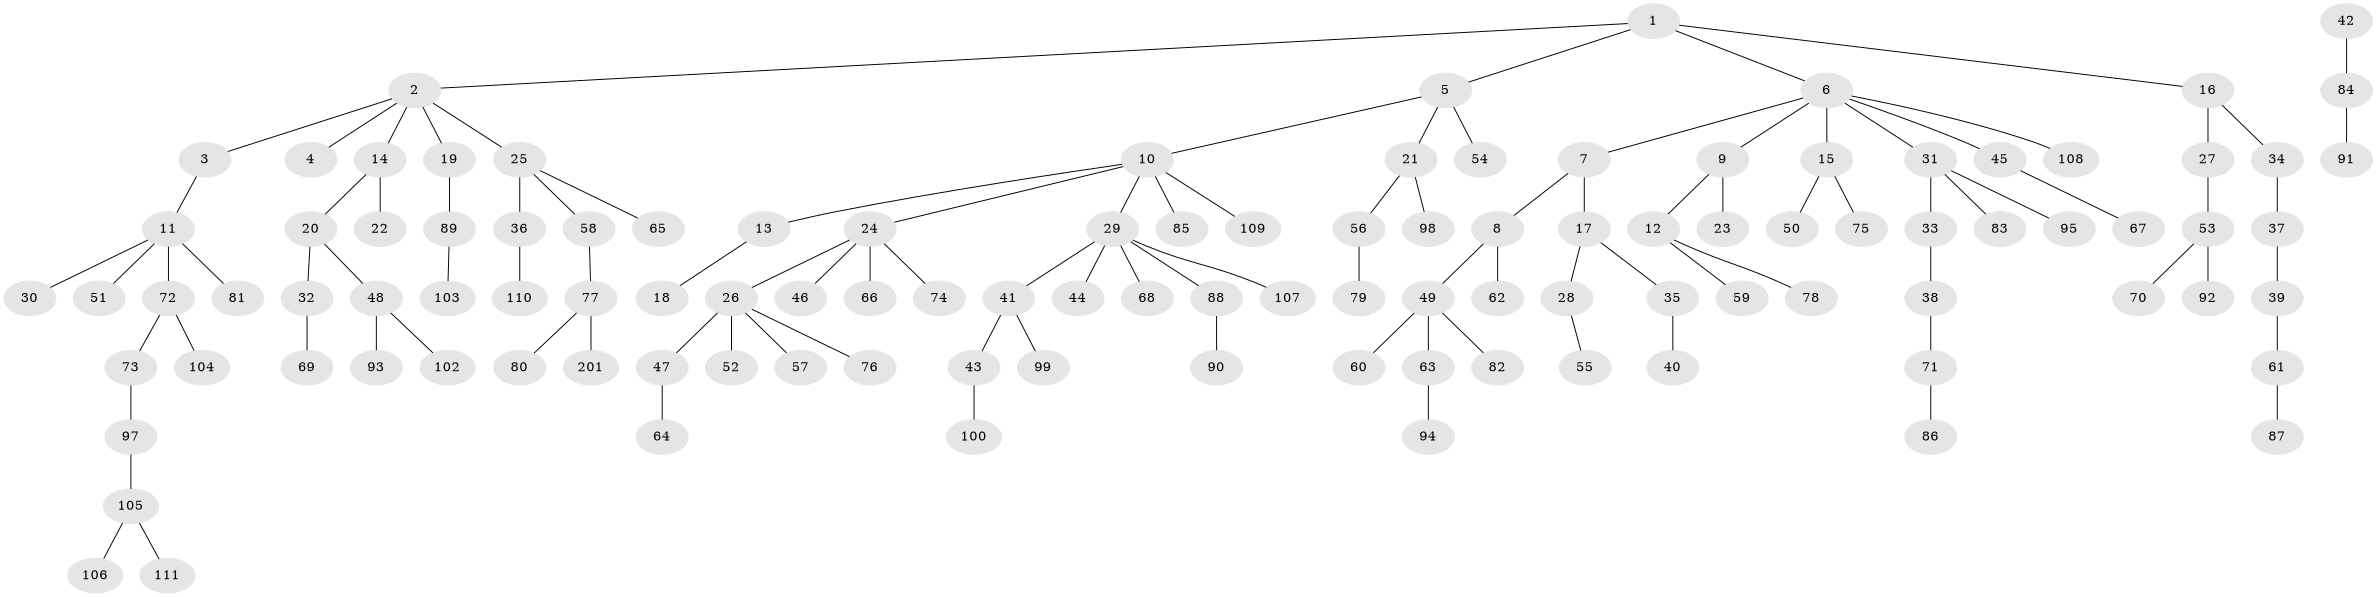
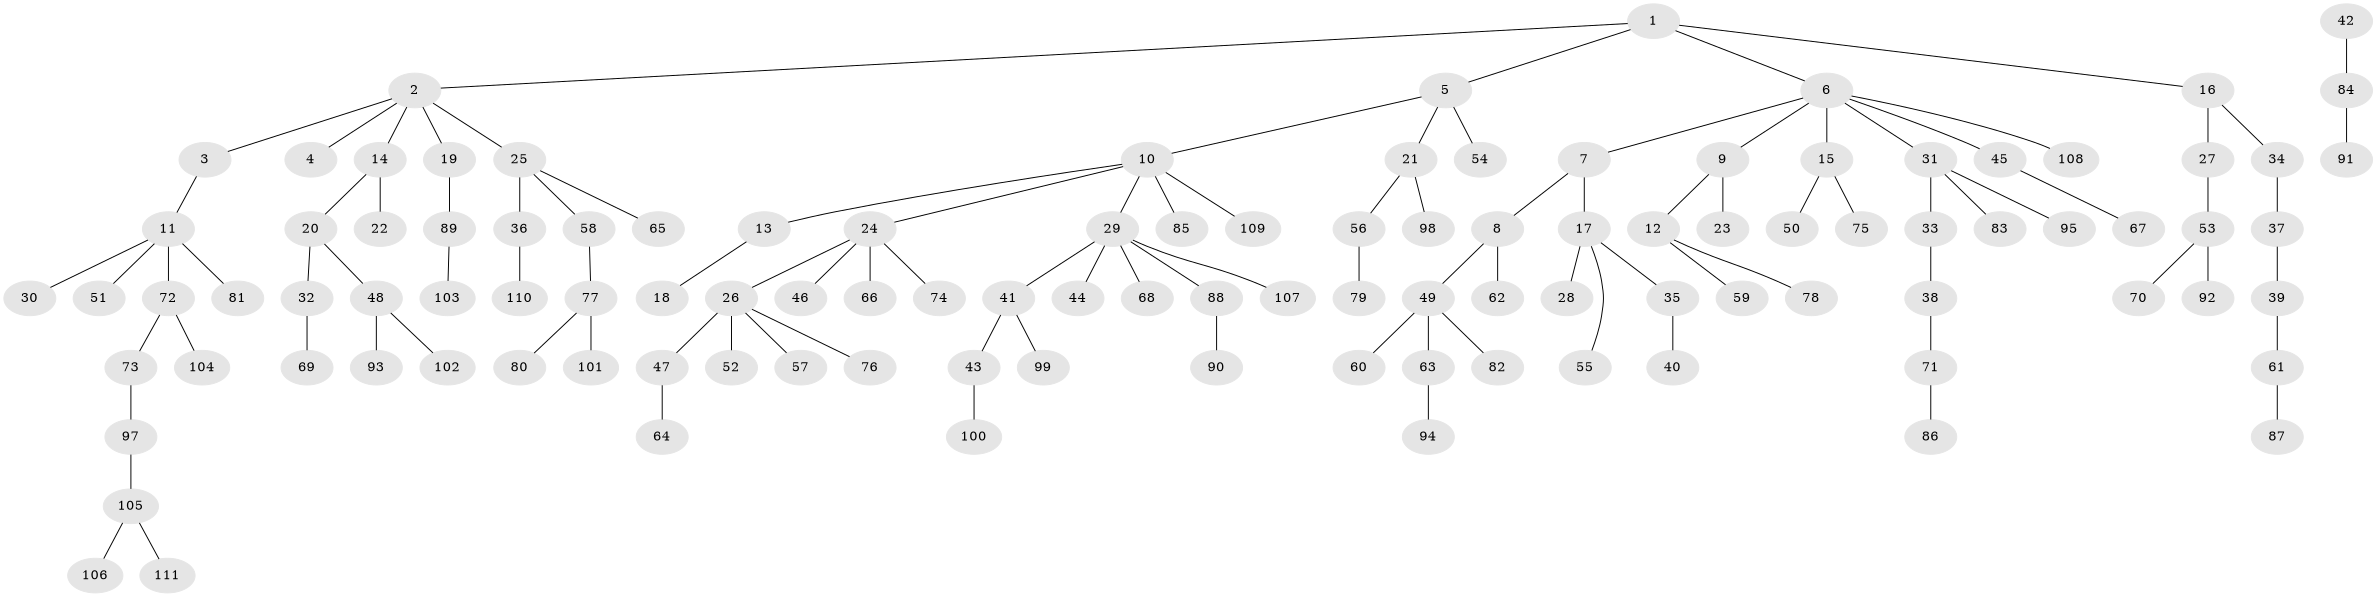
edge "28" -- "55": now "17" -- "55"
node "201": label "201" -> "101"
